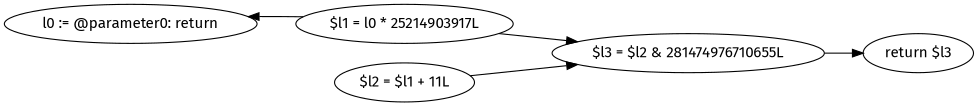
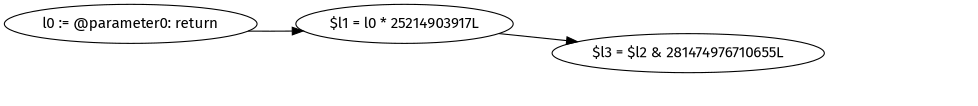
edge "$l1 = l0 * 25214903917L" -> "l0 := @parameter0: return": reversed
node "return $l3": removed
node "$l2 = $l1 + 11L": removed
